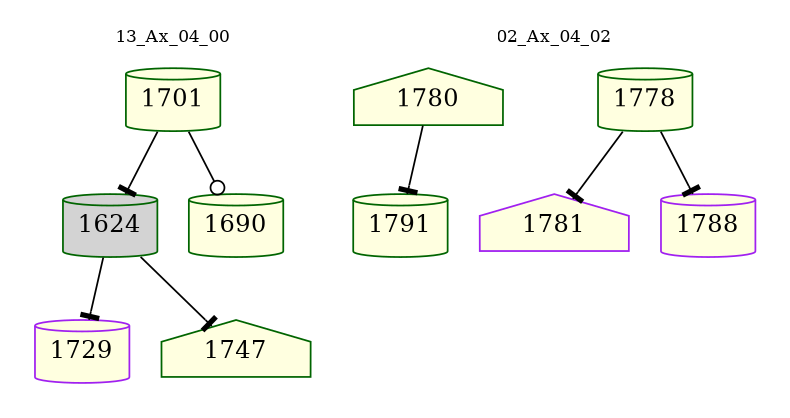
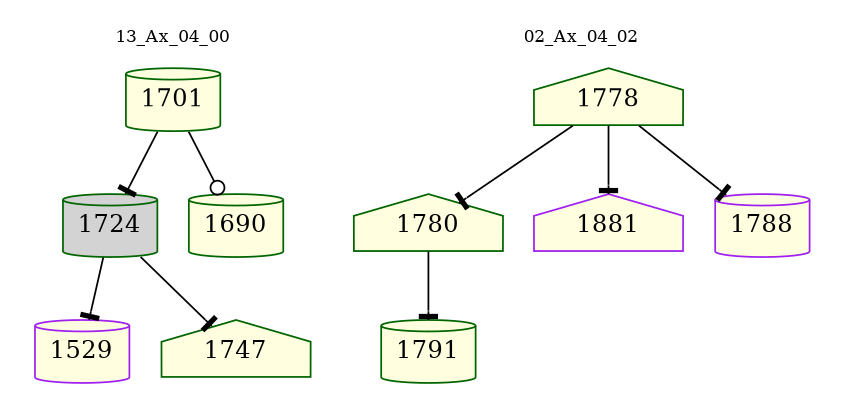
node "1778": shape cylinder -> house
edge "1778" -> "1780": added
node "1624": label "1624" -> "1724"
node "1781": label "1781" -> "1881"
node "1729": label "1729" -> "1529"
